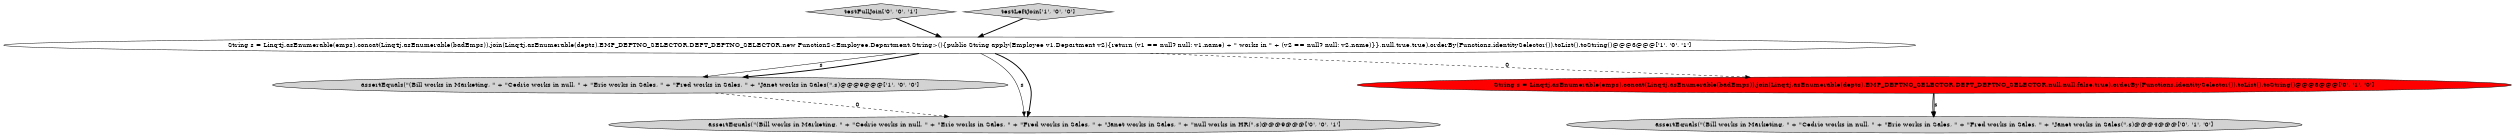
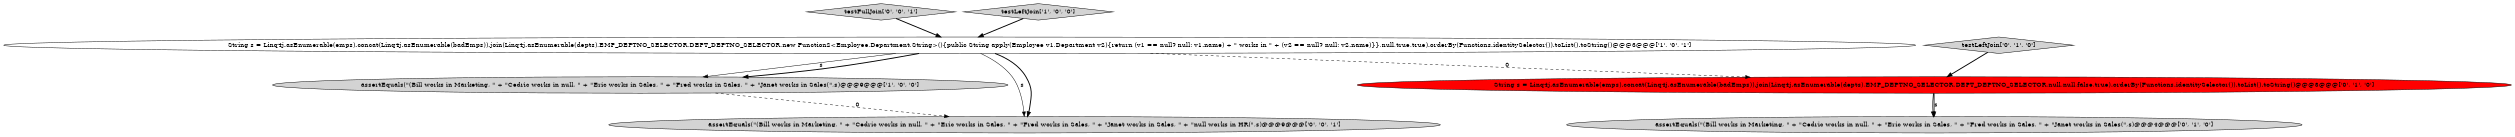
node "testLeftJoin['0', '1', '0']": added
